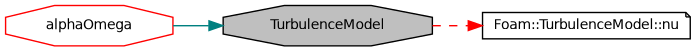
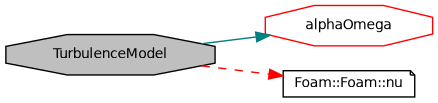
edge "alphaOmega" -> "TurbulenceModel": reversed
node "Foam::TurbulenceModel::nu": label "Foam::TurbulenceModel::nu" -> "Foam::Foam::nu"
